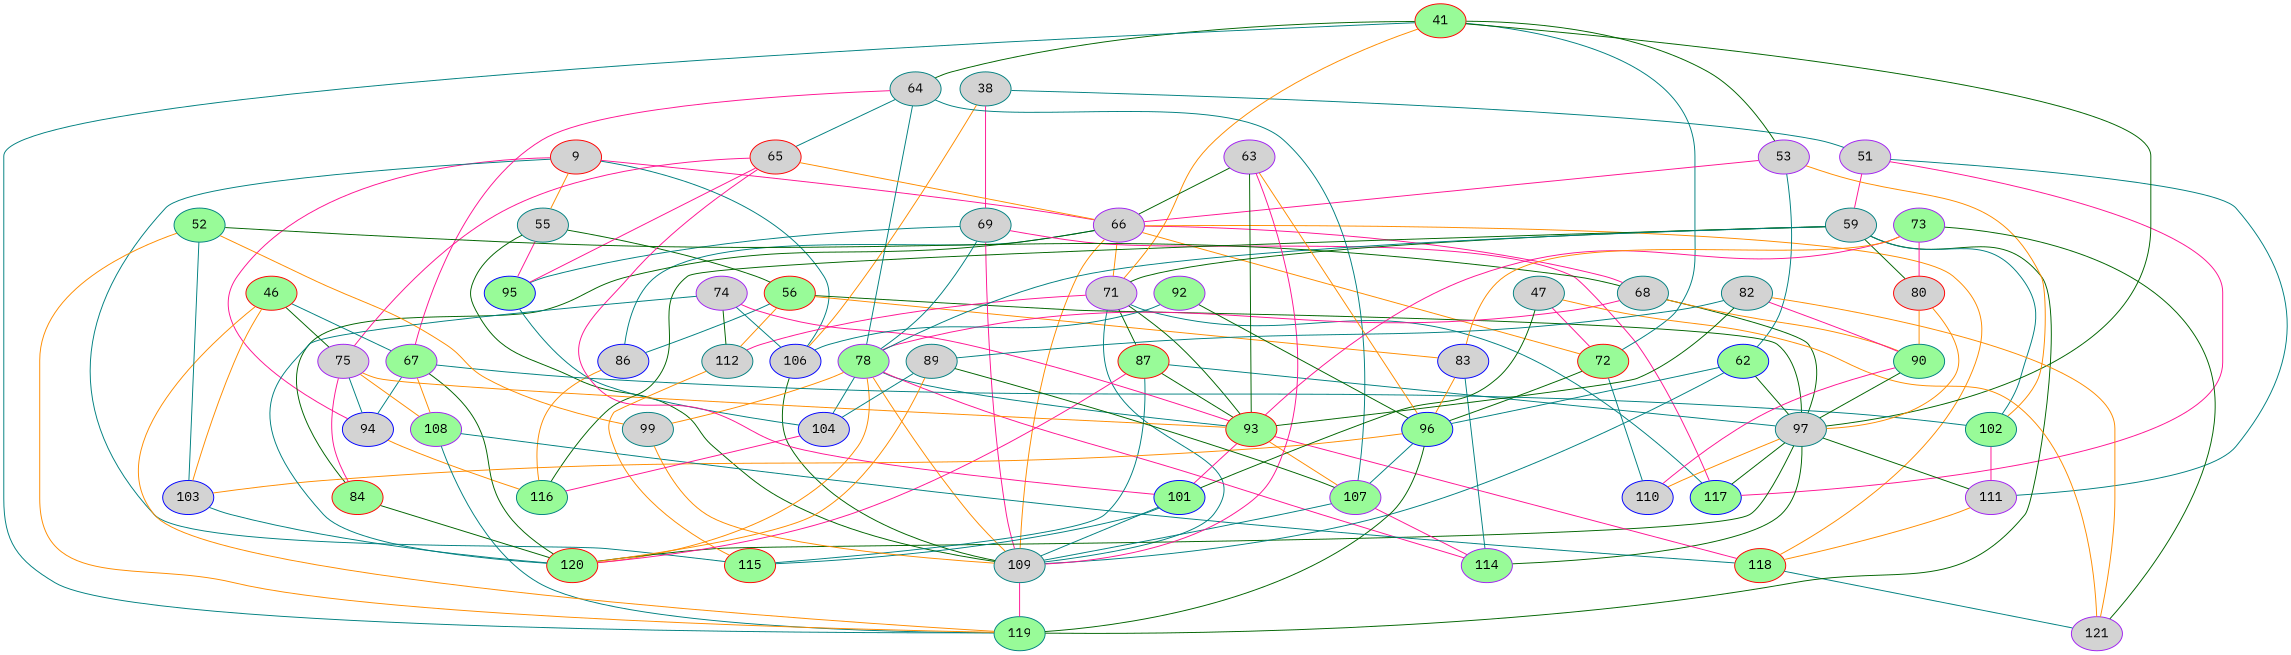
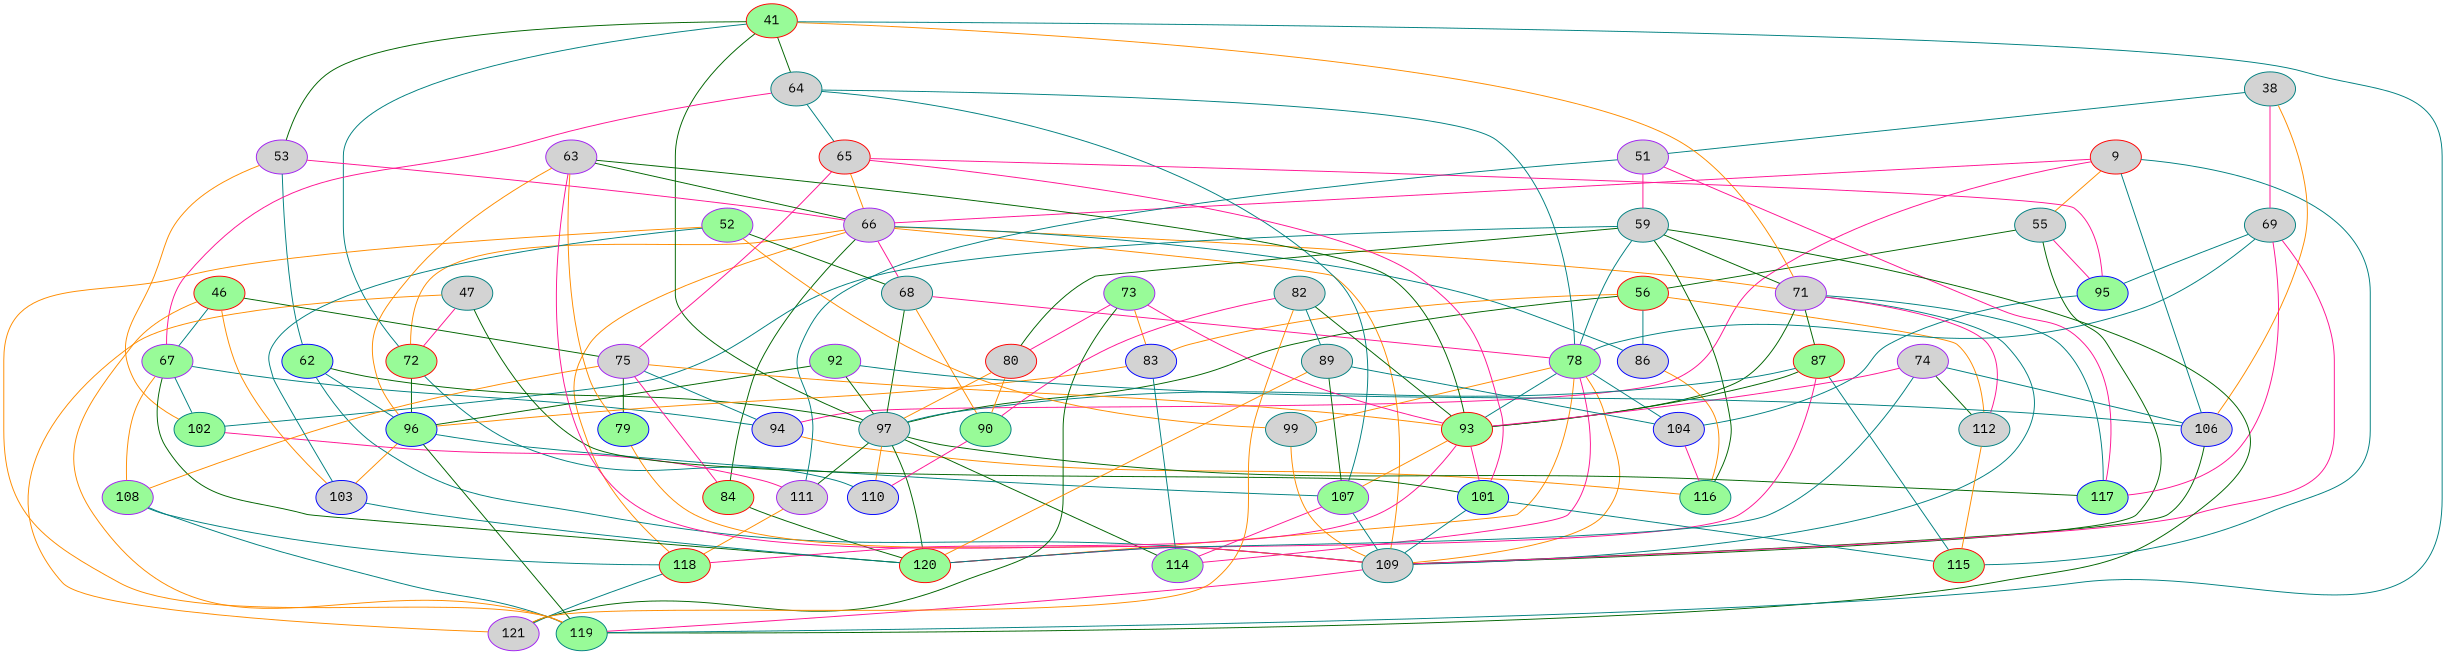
node "52": color teal -> purple
edge "90" -- "97": now "92" -- "97"
node "79": added
